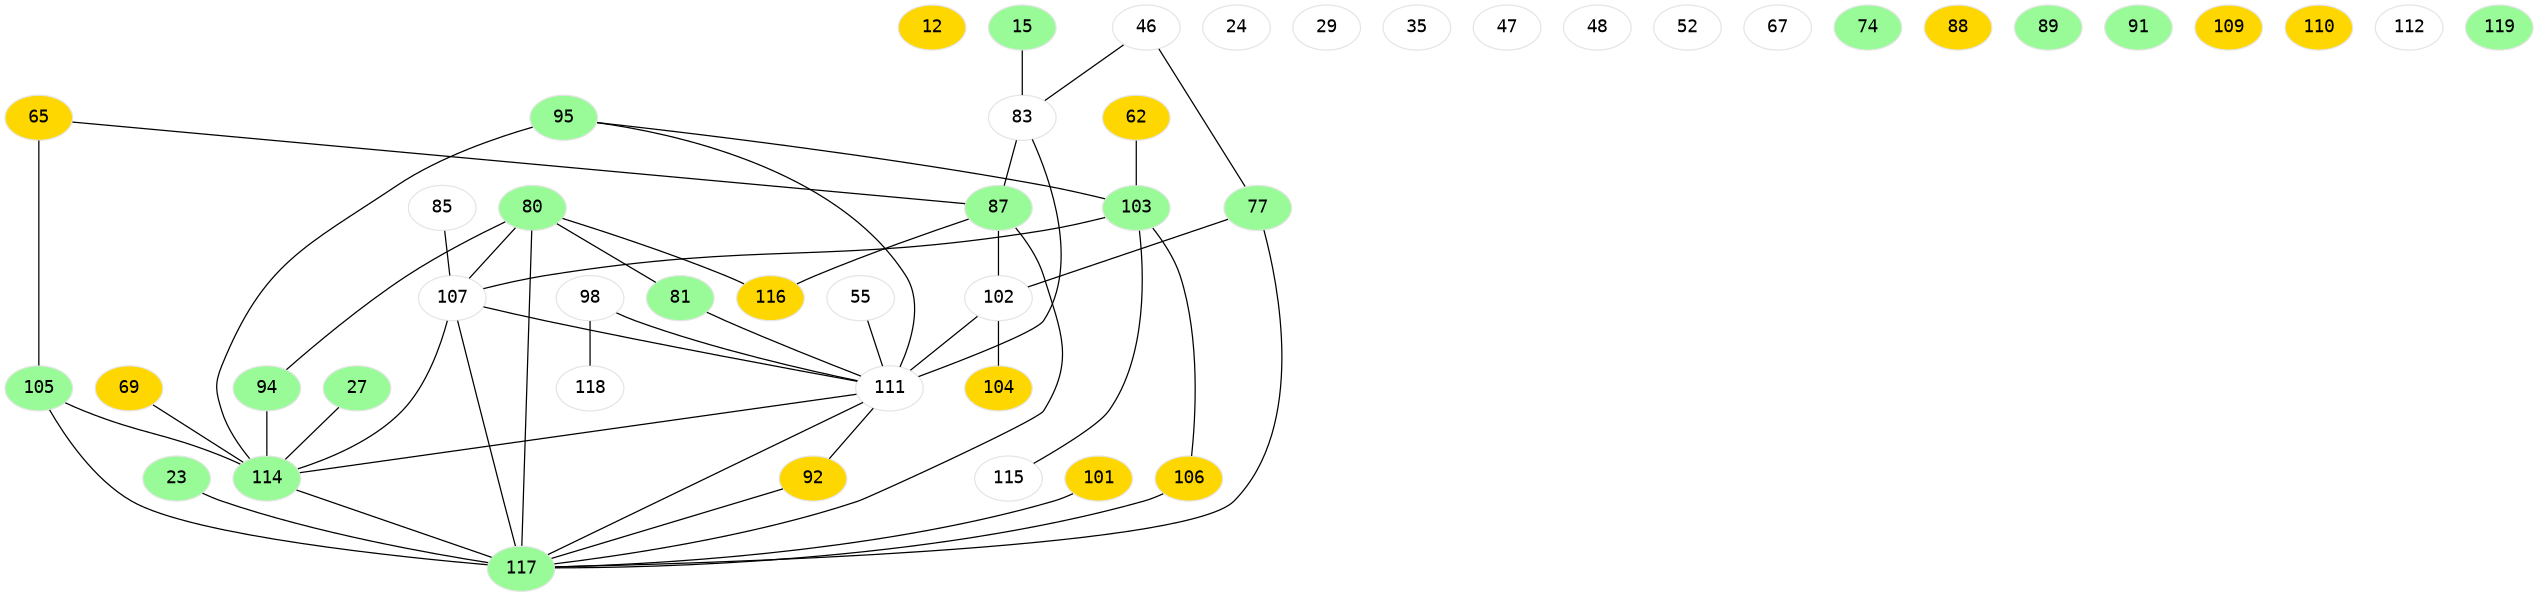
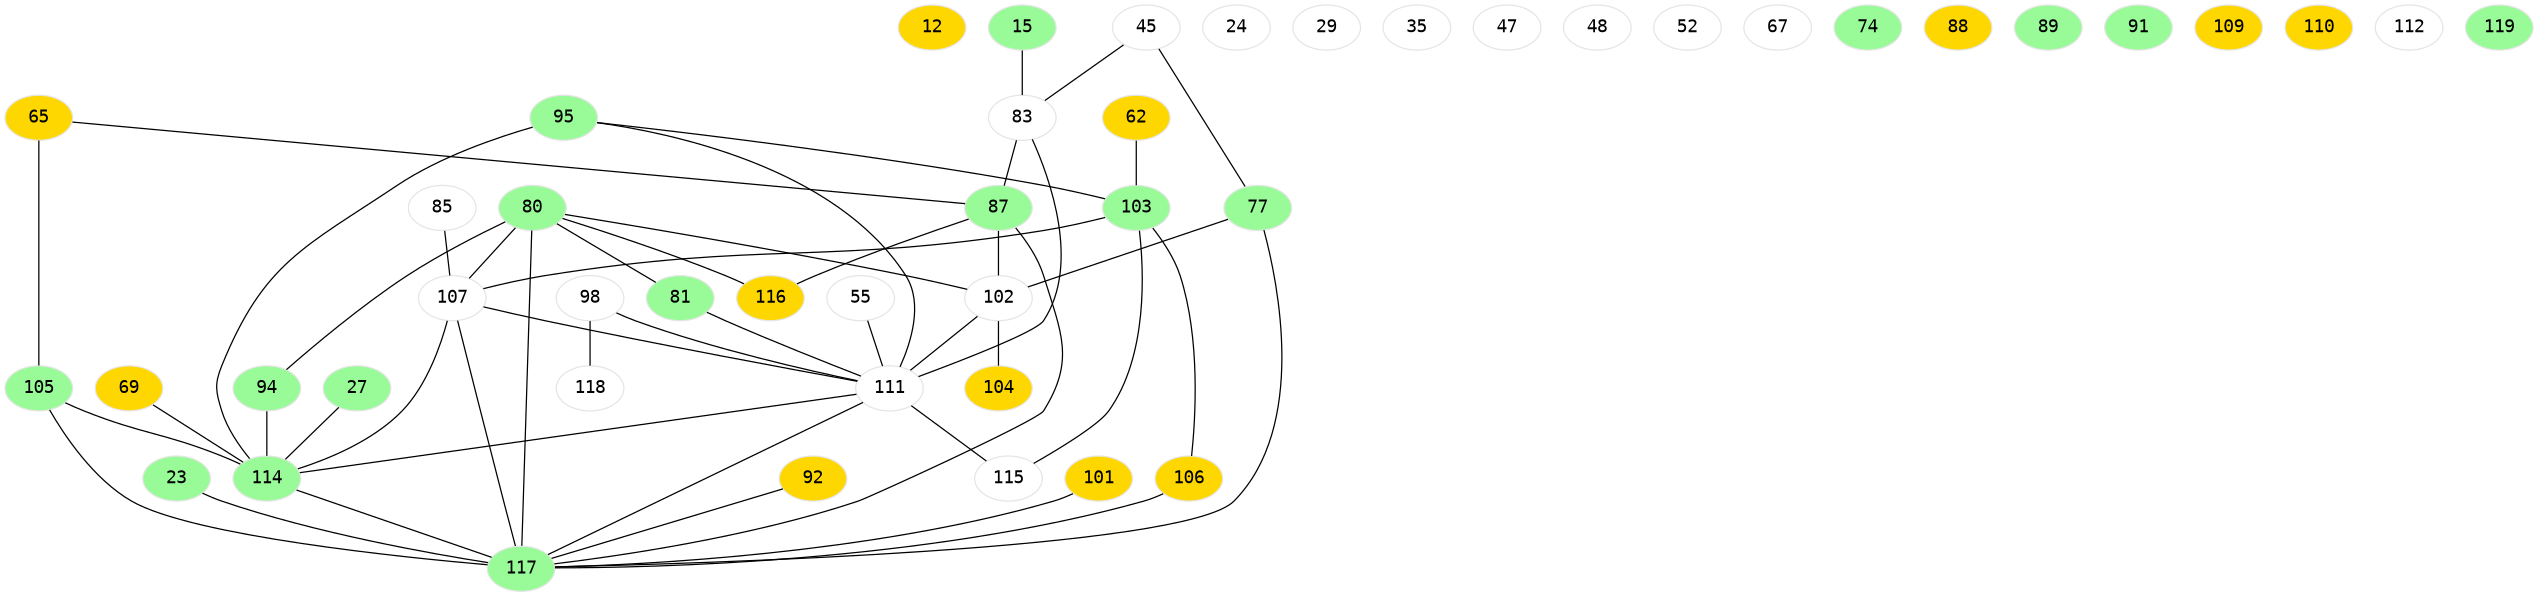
node "46": label "46" -> "45"
edge "80" -- "102": added
edge "111" -- "92": now "111" -- "115"
